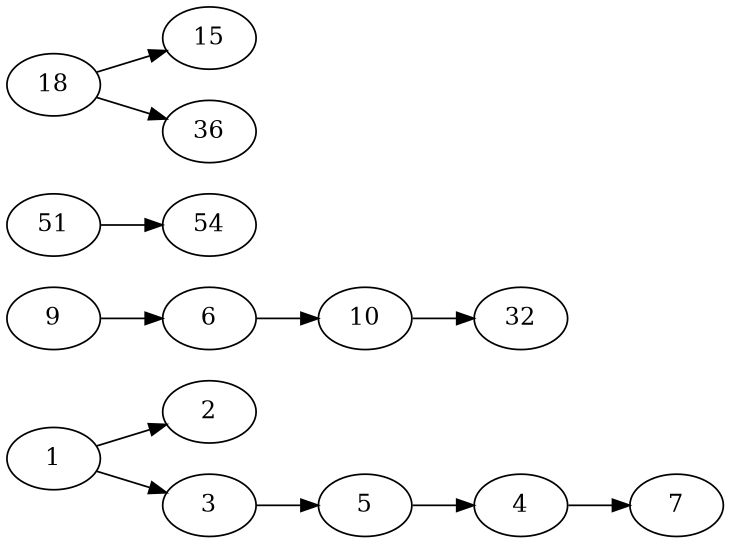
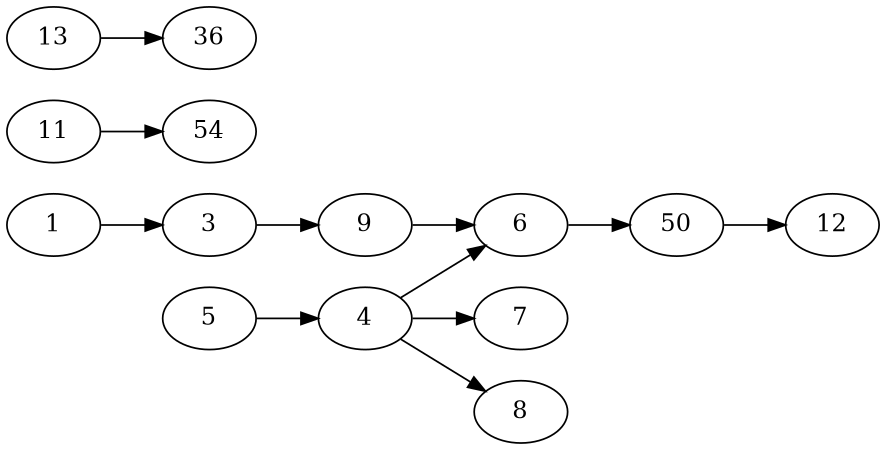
node "15": removed
node "18": label "18" -> "13"
node "51": label "51" -> "11"
edge "4" -> "6": added
node "10": label "10" -> "50"
node "32": label "32" -> "12"
node "2": removed
node "8": added
edge "3" -> "5": now "3" -> "9"
